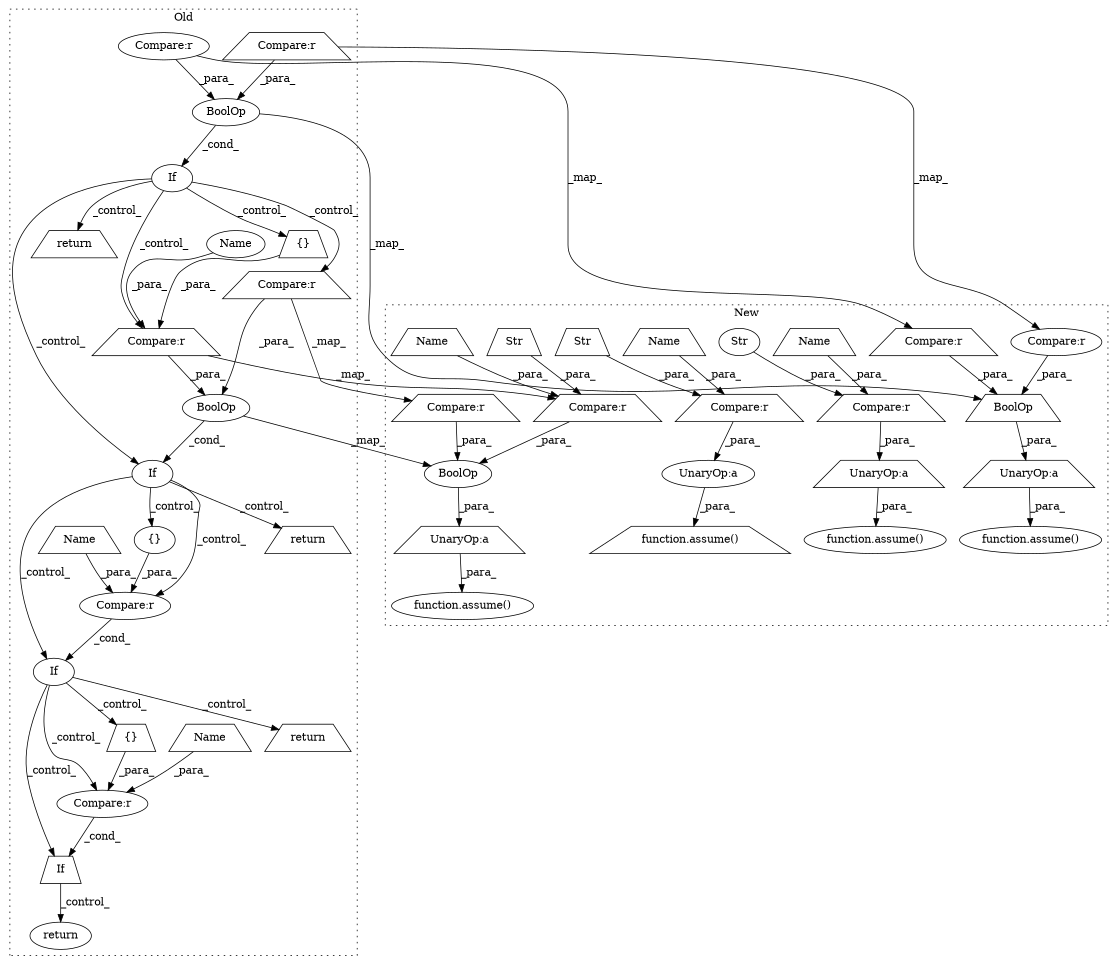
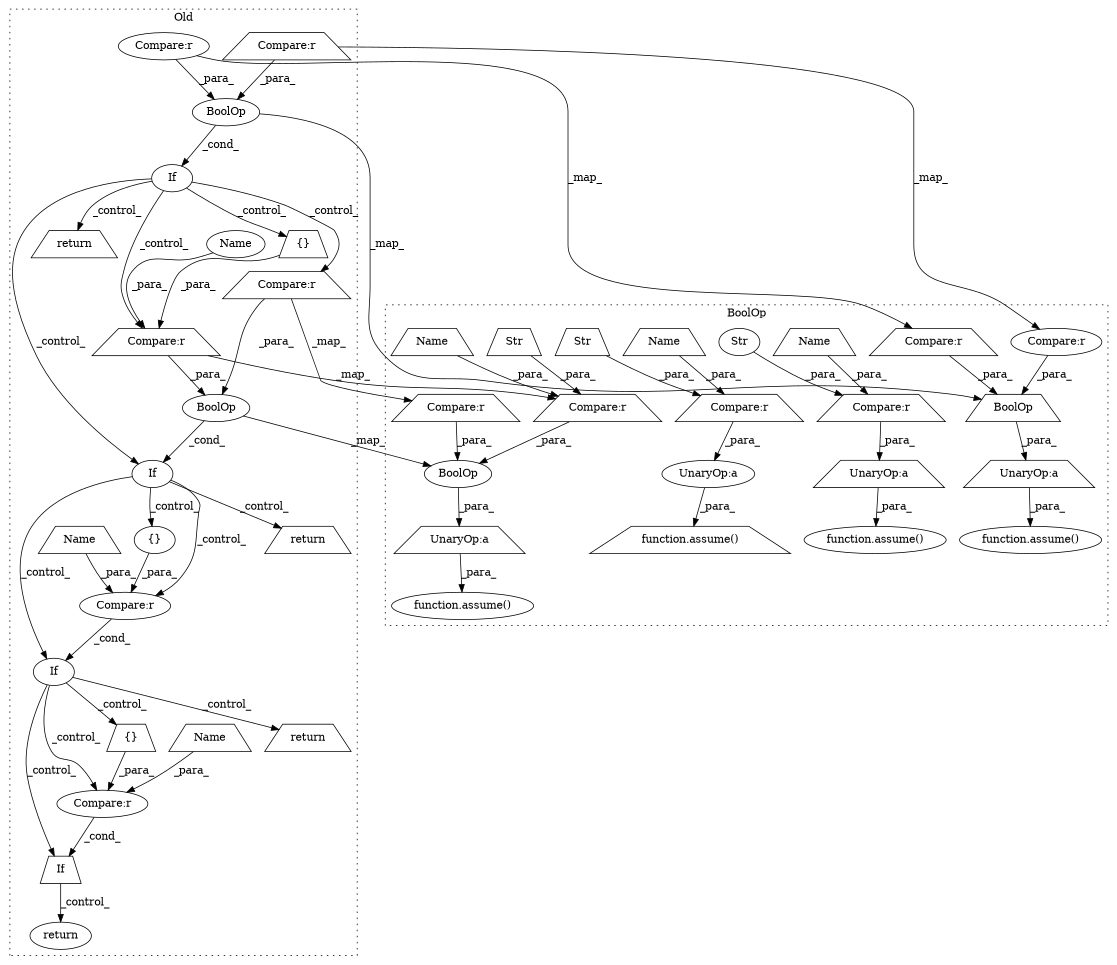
cluster "New": label "New" -> "BoolOp"
